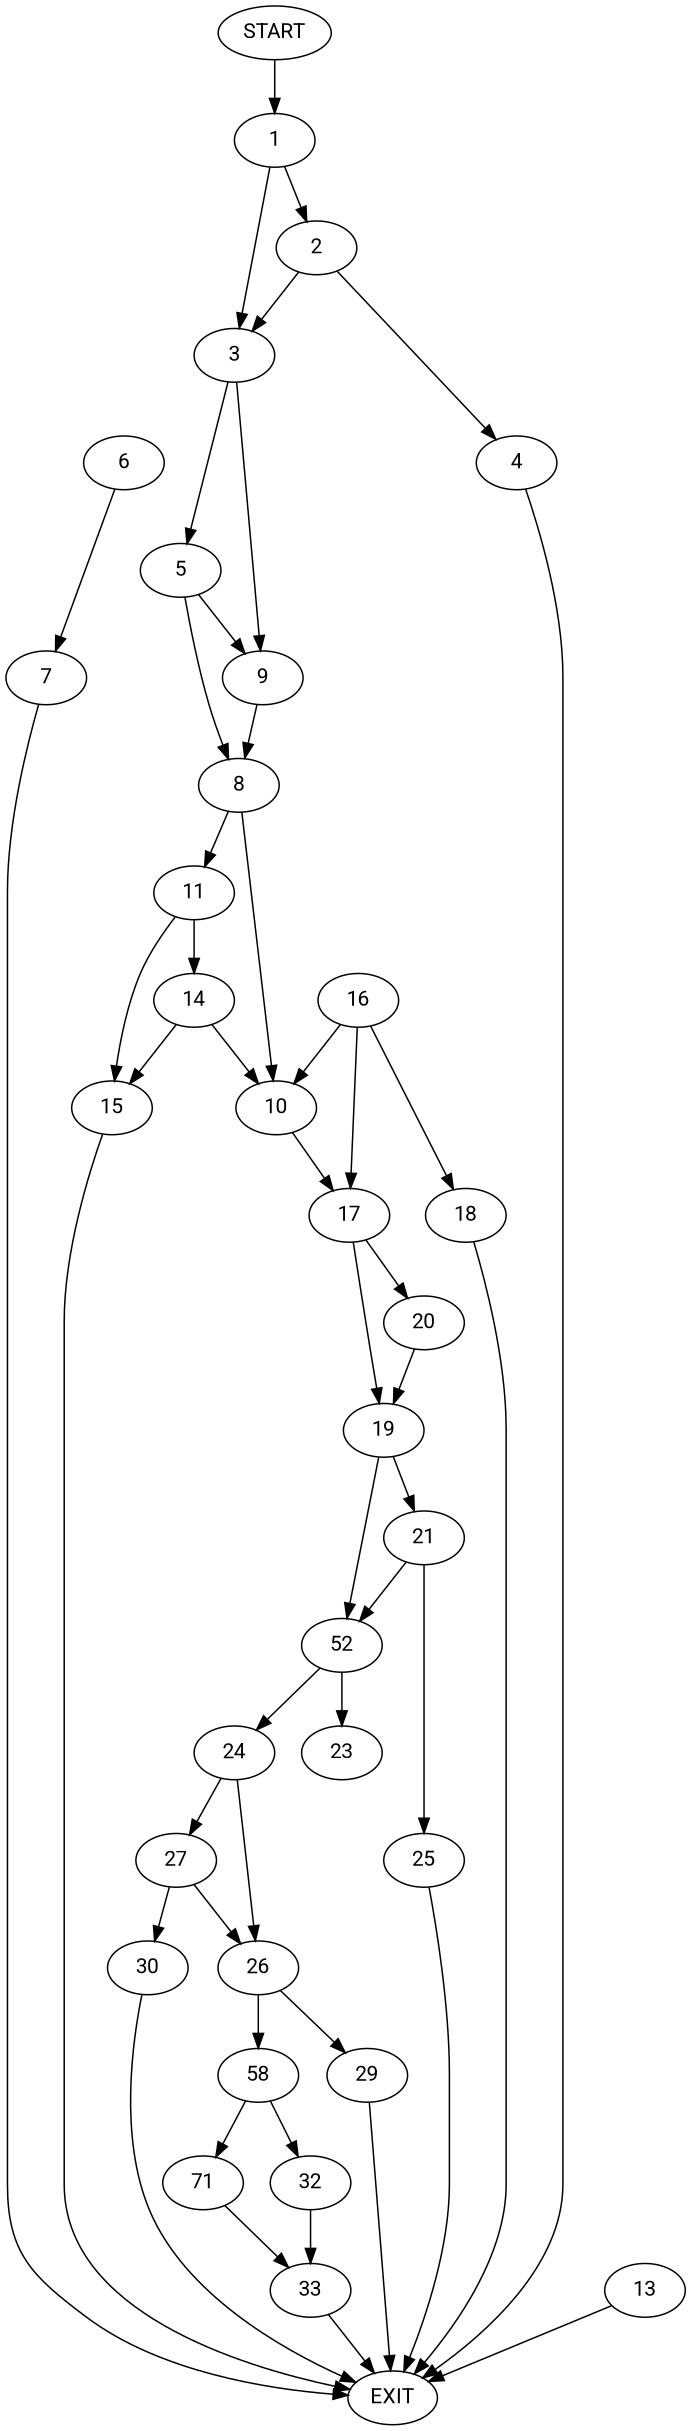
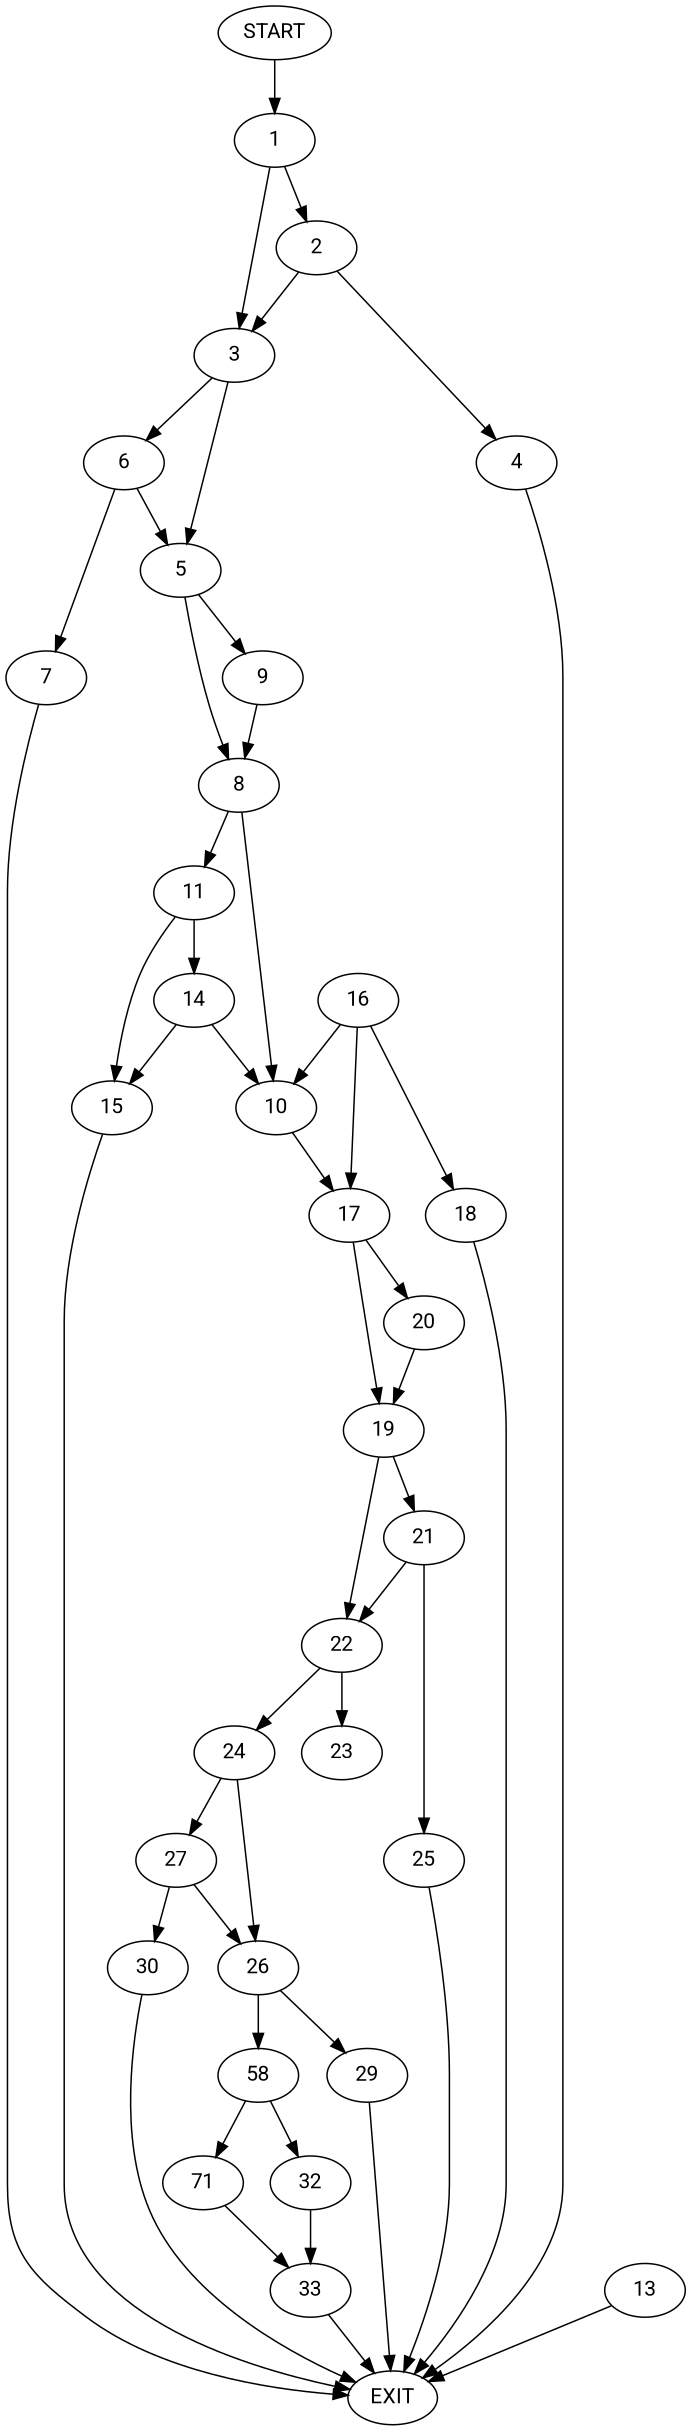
edge "3" -> "9": now "3" -> "6"
edge "6" -> "5": added
node "52": label "52" -> "22"
